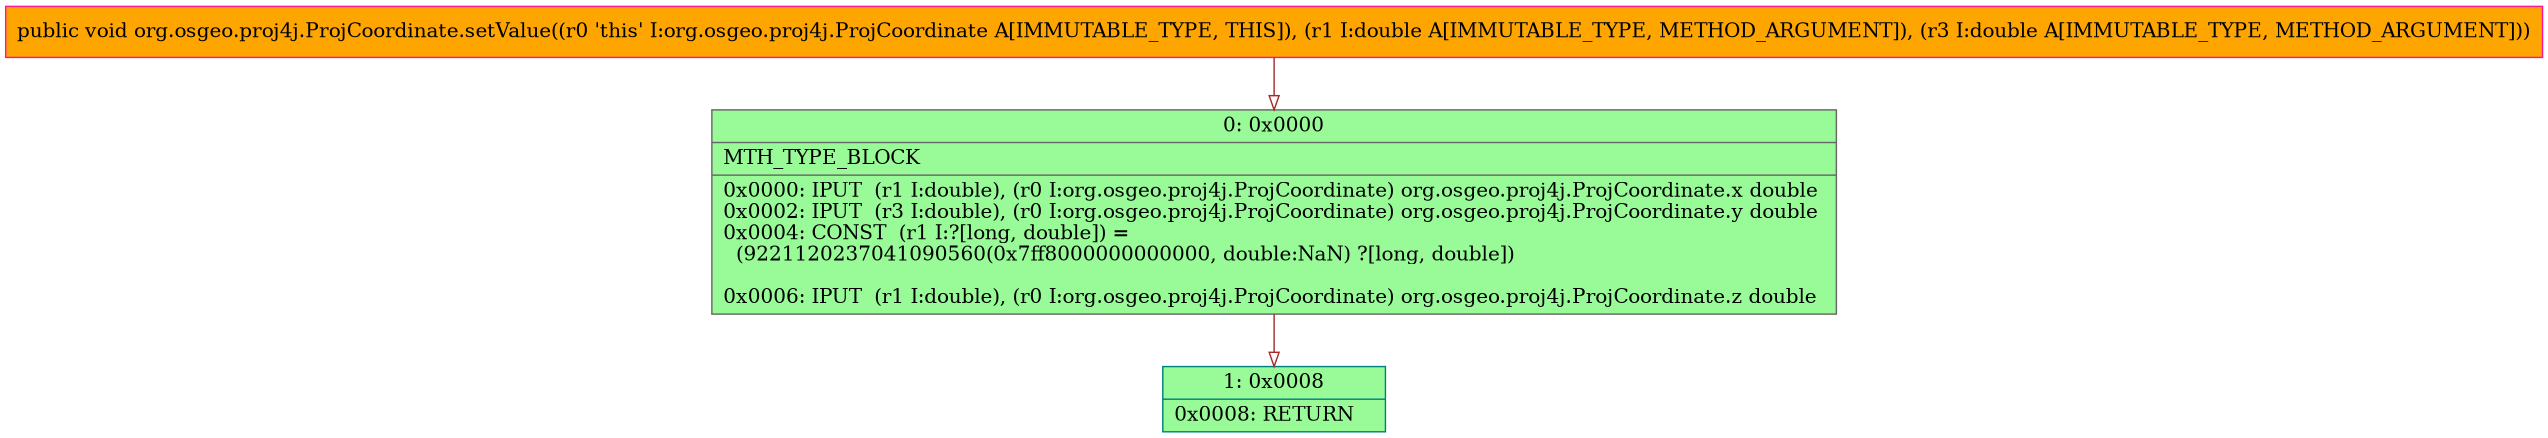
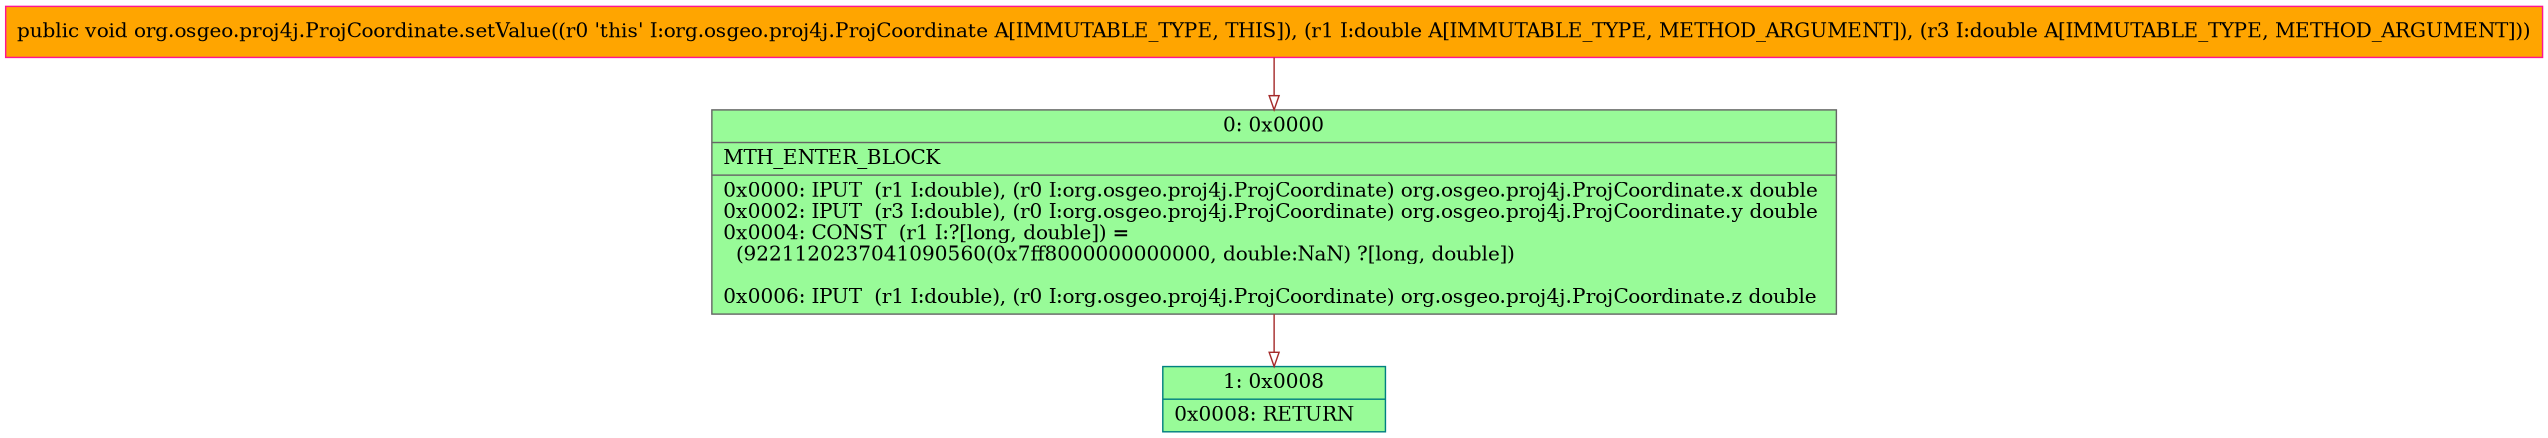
node "0: 0x0000": text "MTH_TYPE_BLOCK" -> "MTH_ENTER_BLOCK"
